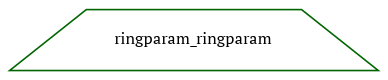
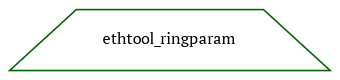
node "ringparam_ringparam": label "ringparam_ringparam" -> "ethtool_ringparam"
